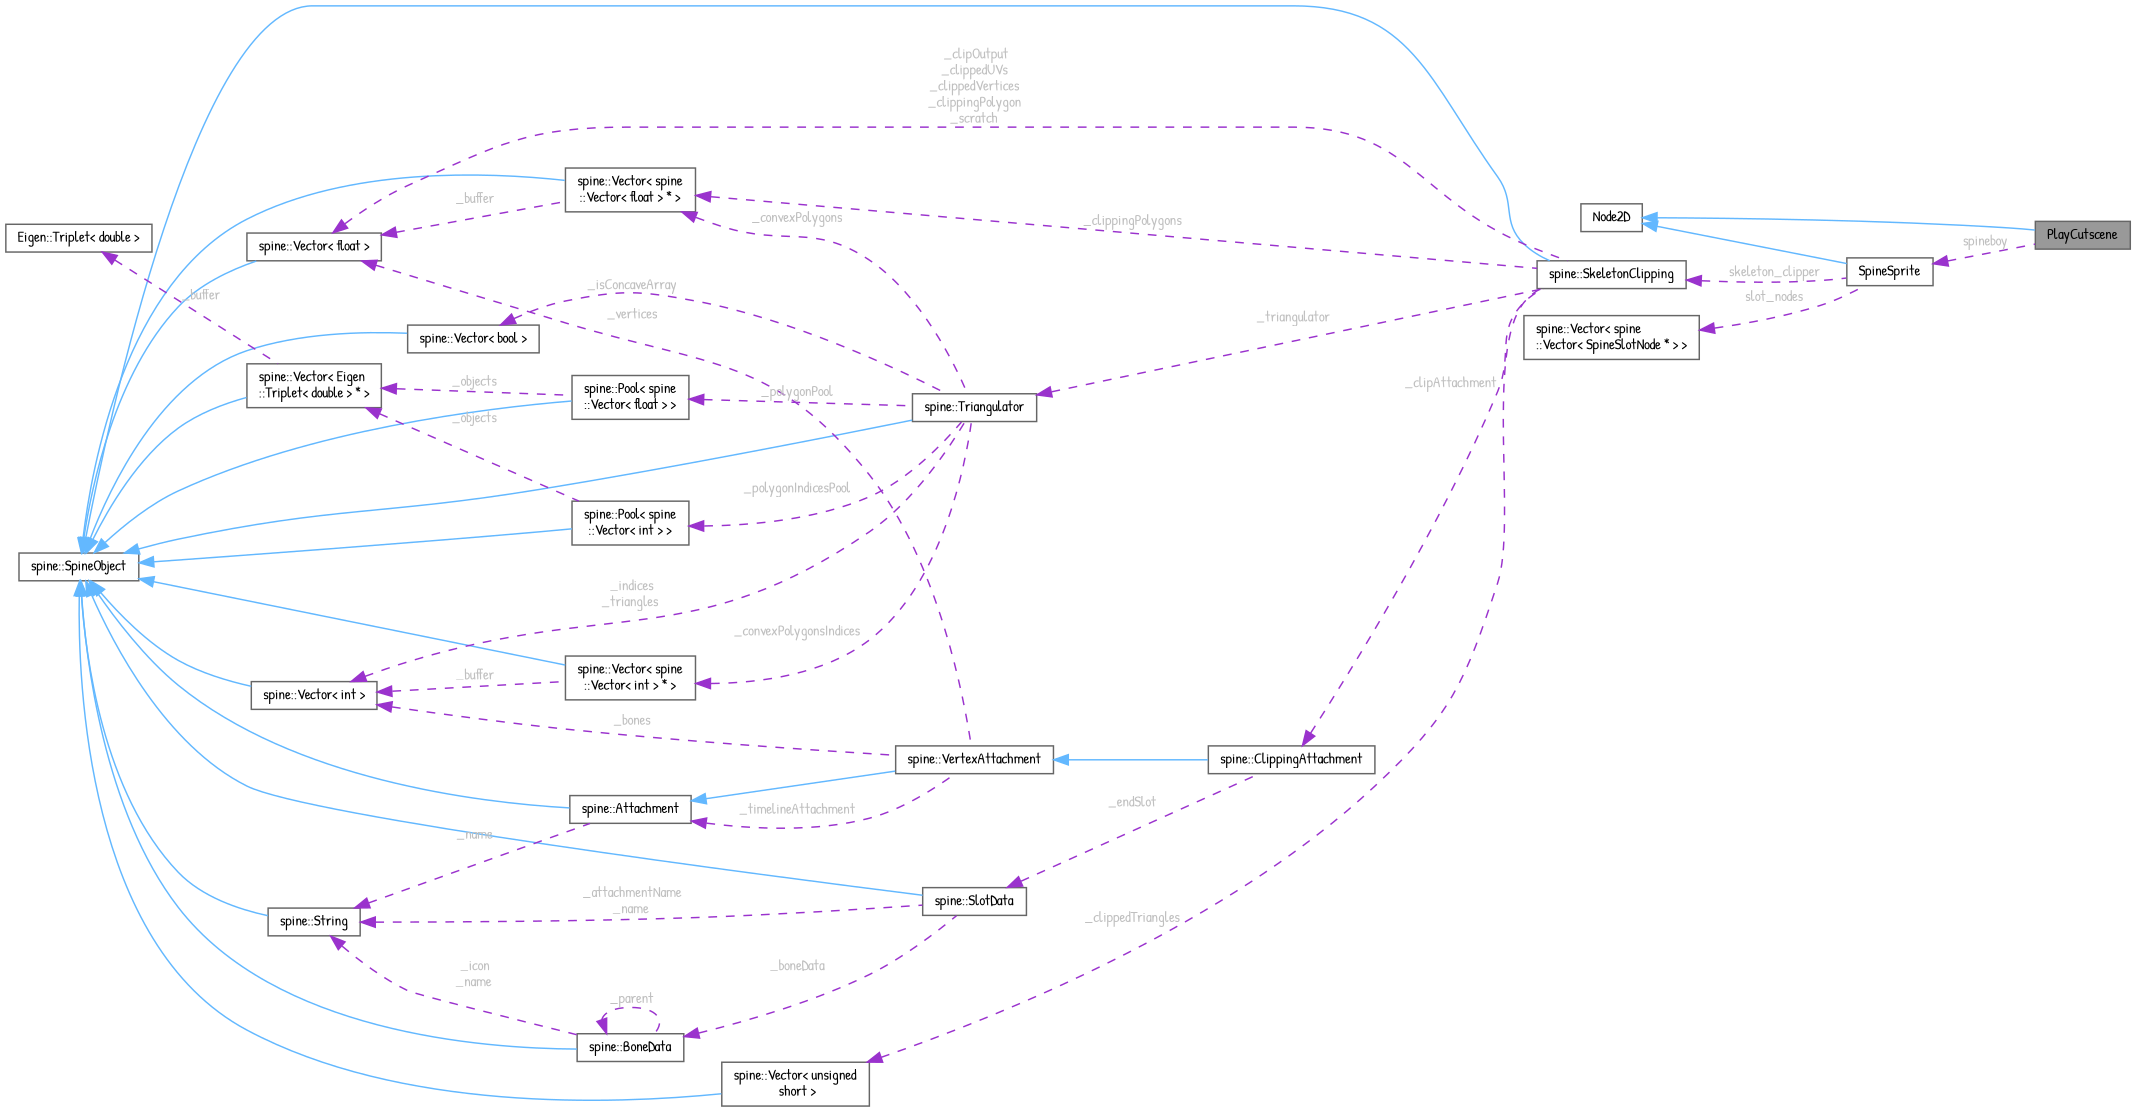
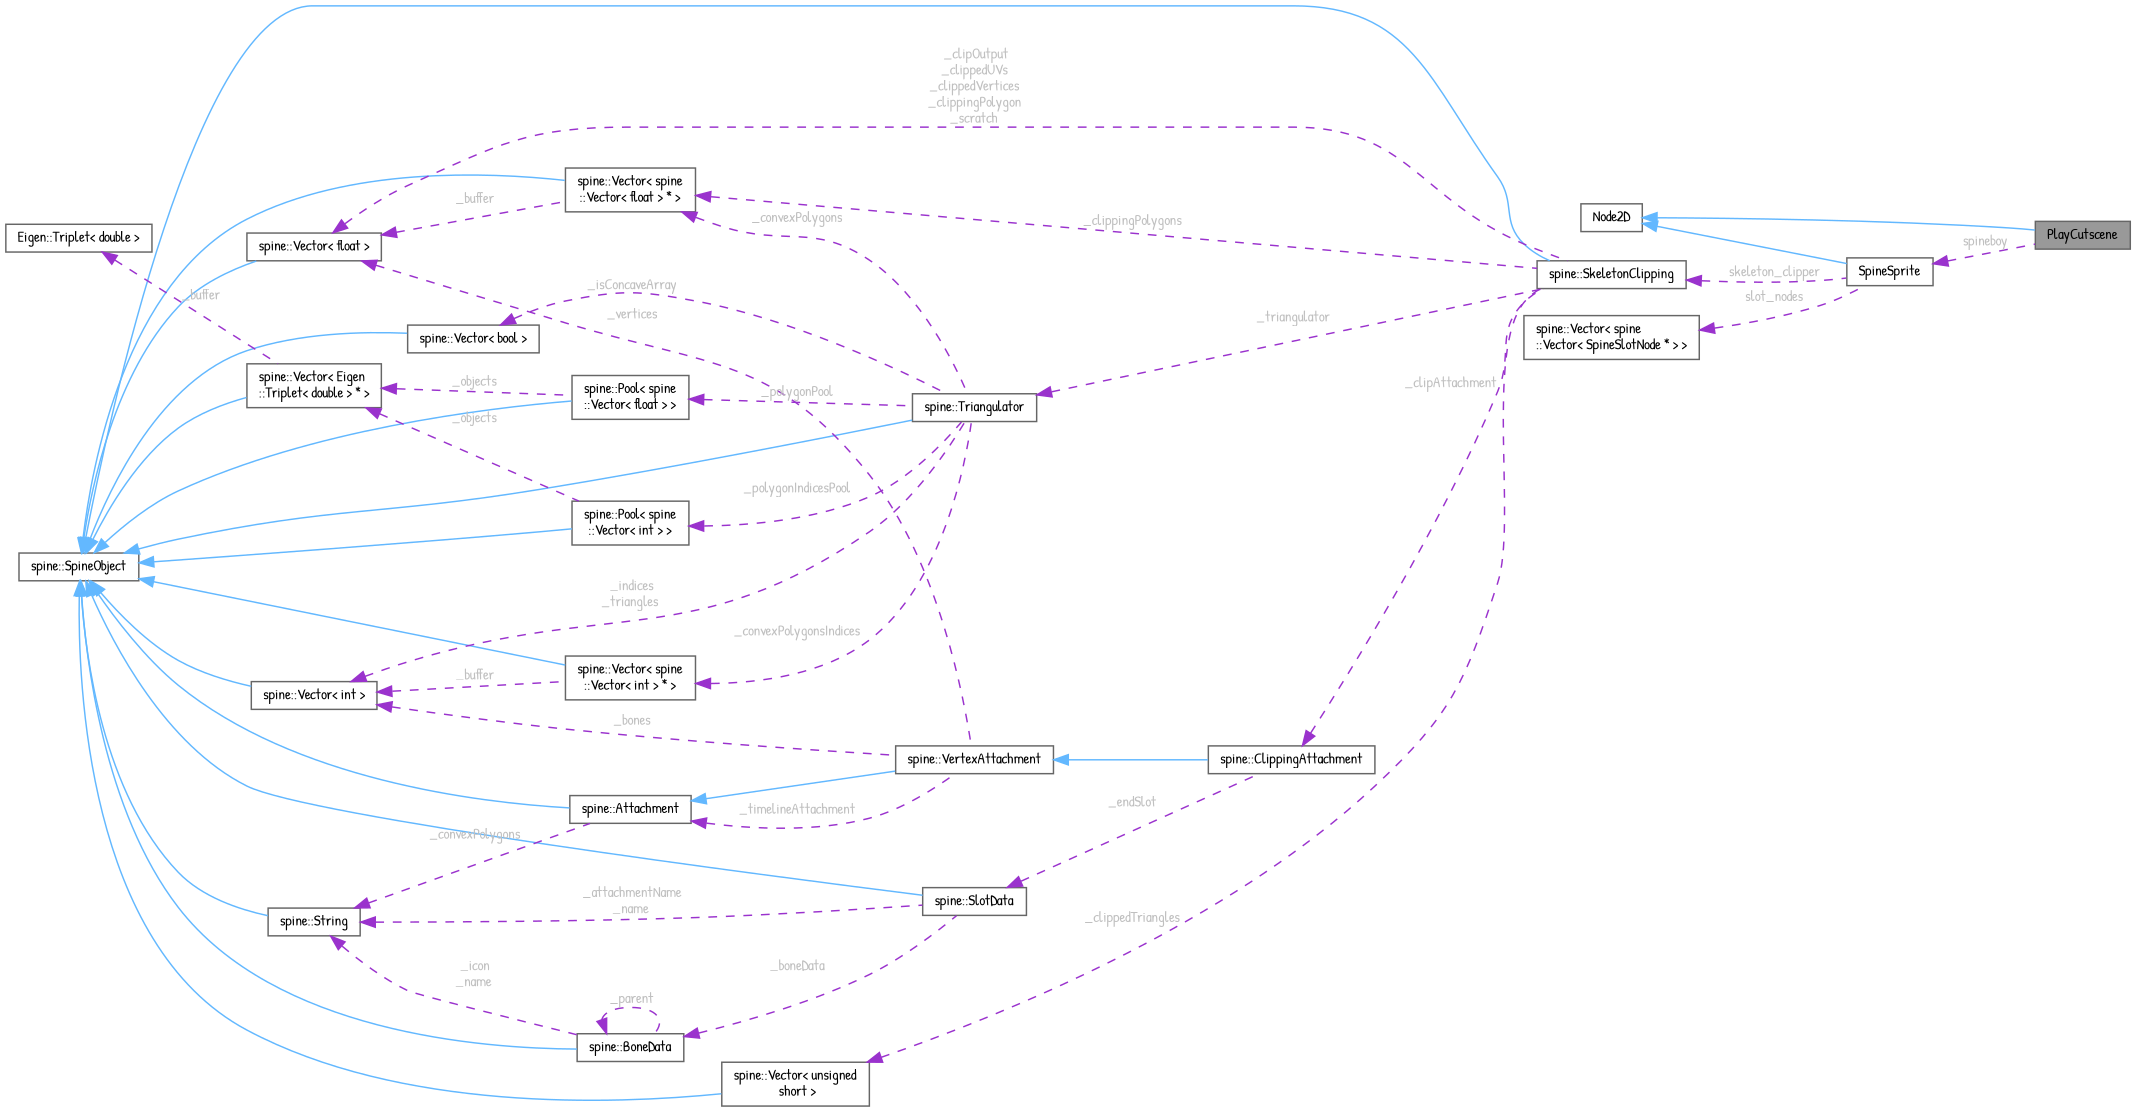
edge "spine::Attachment" -> "spine::String": label " _name" -> " _convexPolygons"
